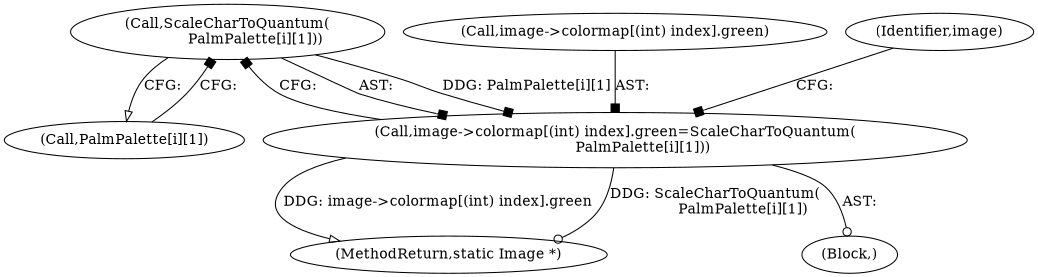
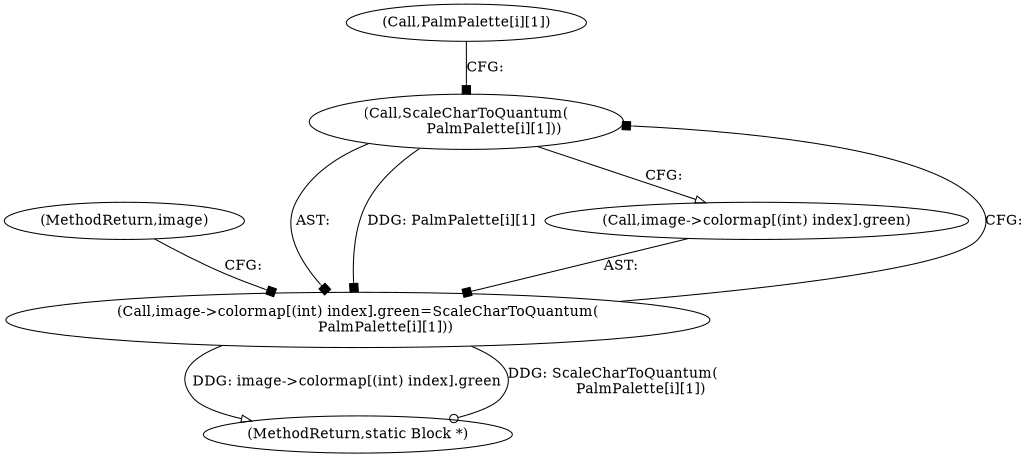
node "(Identifier,image)": label "(Identifier,image)" -> "(MethodReturn,image)"
edge "(Call,ScaleCharToQuantum( PalmPalette[i][1]))" -> "(Call,PalmPalette[i][1])": now "(Call,ScaleCharToQuantum( PalmPalette[i][1]))" -> "(Call,image->colormap[(int) index].green)"
node "(MethodReturn,static Image *)": label "(MethodReturn,static Image *)" -> "(MethodReturn,static Block *)"
node "(Block,)": removed
